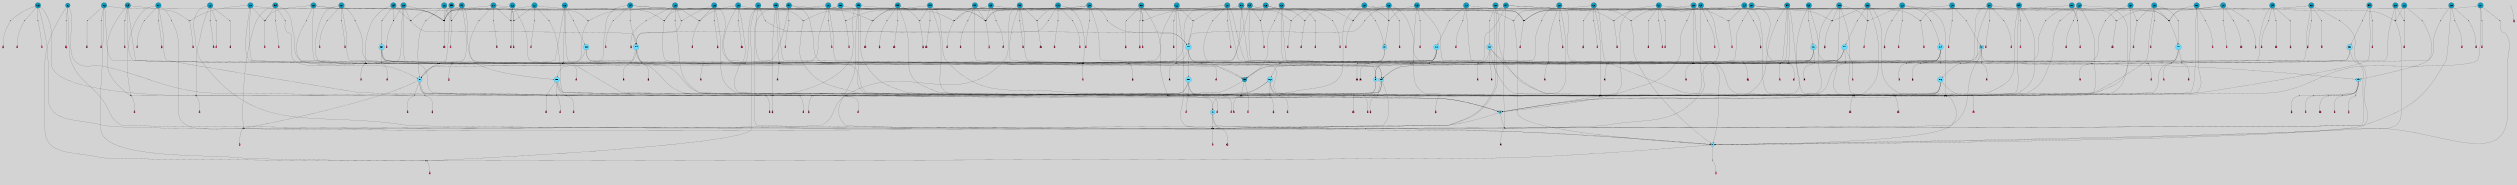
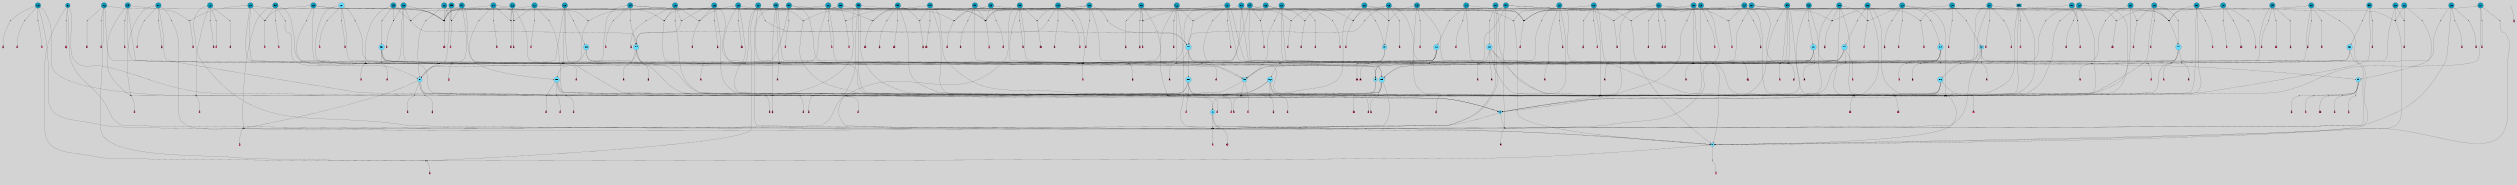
node "T437": fillcolor #1199bb -> #66ddff
node "T397": shape circle -> box
node "T82": fillcolor #1199bb -> #66ddff
node "T129": shape box -> circle
node "T90": shape box -> circle
